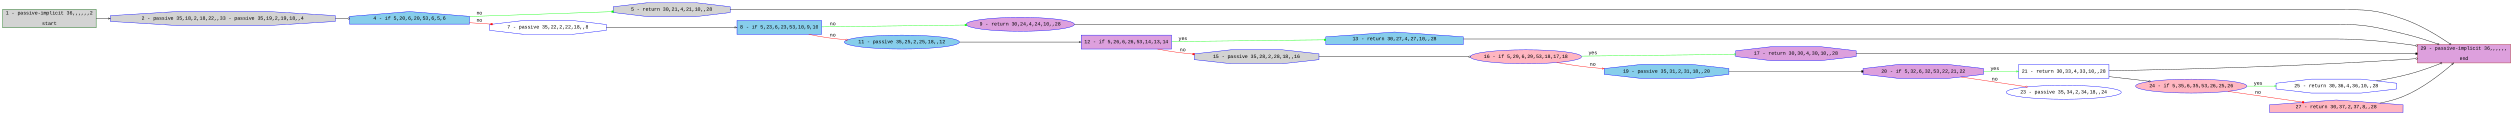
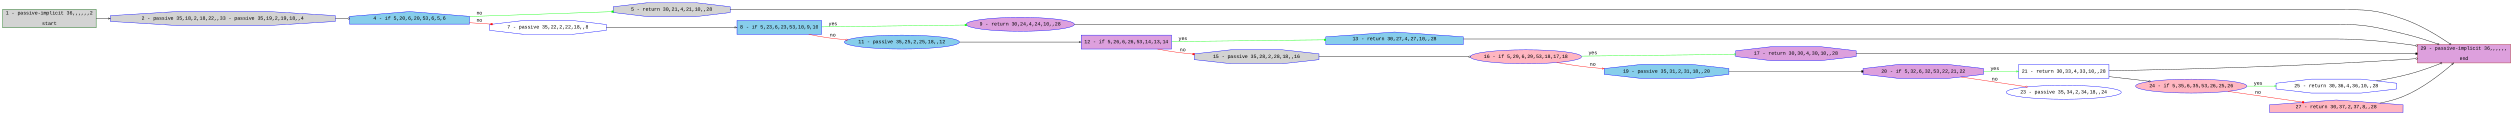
edge "8 - if 5,23,6,23,53,10,9,10" -> "9 - return 30,24,4,24,10,,28": label "no" -> "yes"
